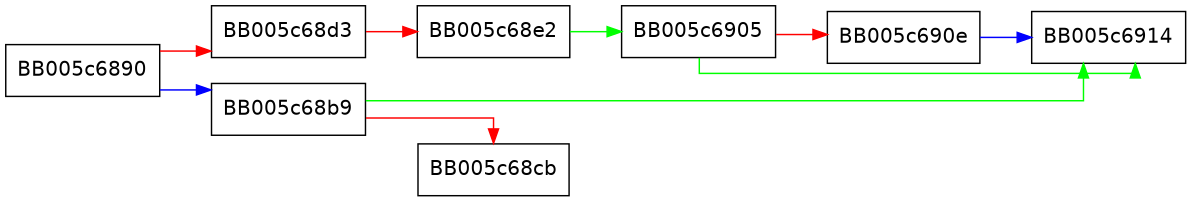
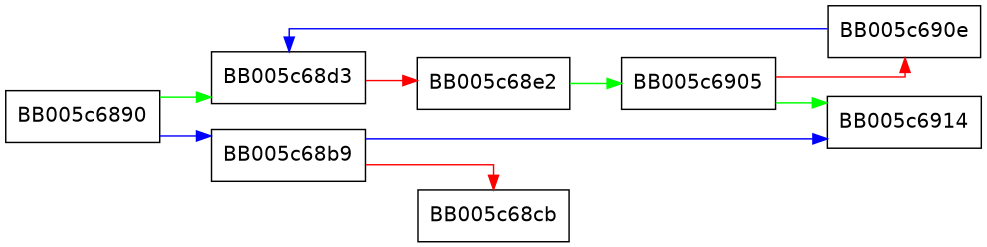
edge "BB005c690e" -> "BB005c6914": now "BB005c690e" -> "BB005c68d3"
edge "BB005c6890" -> "BB005c68d3": color red -> green
edge "BB005c68b9" -> "BB005c6914": color green -> blue
